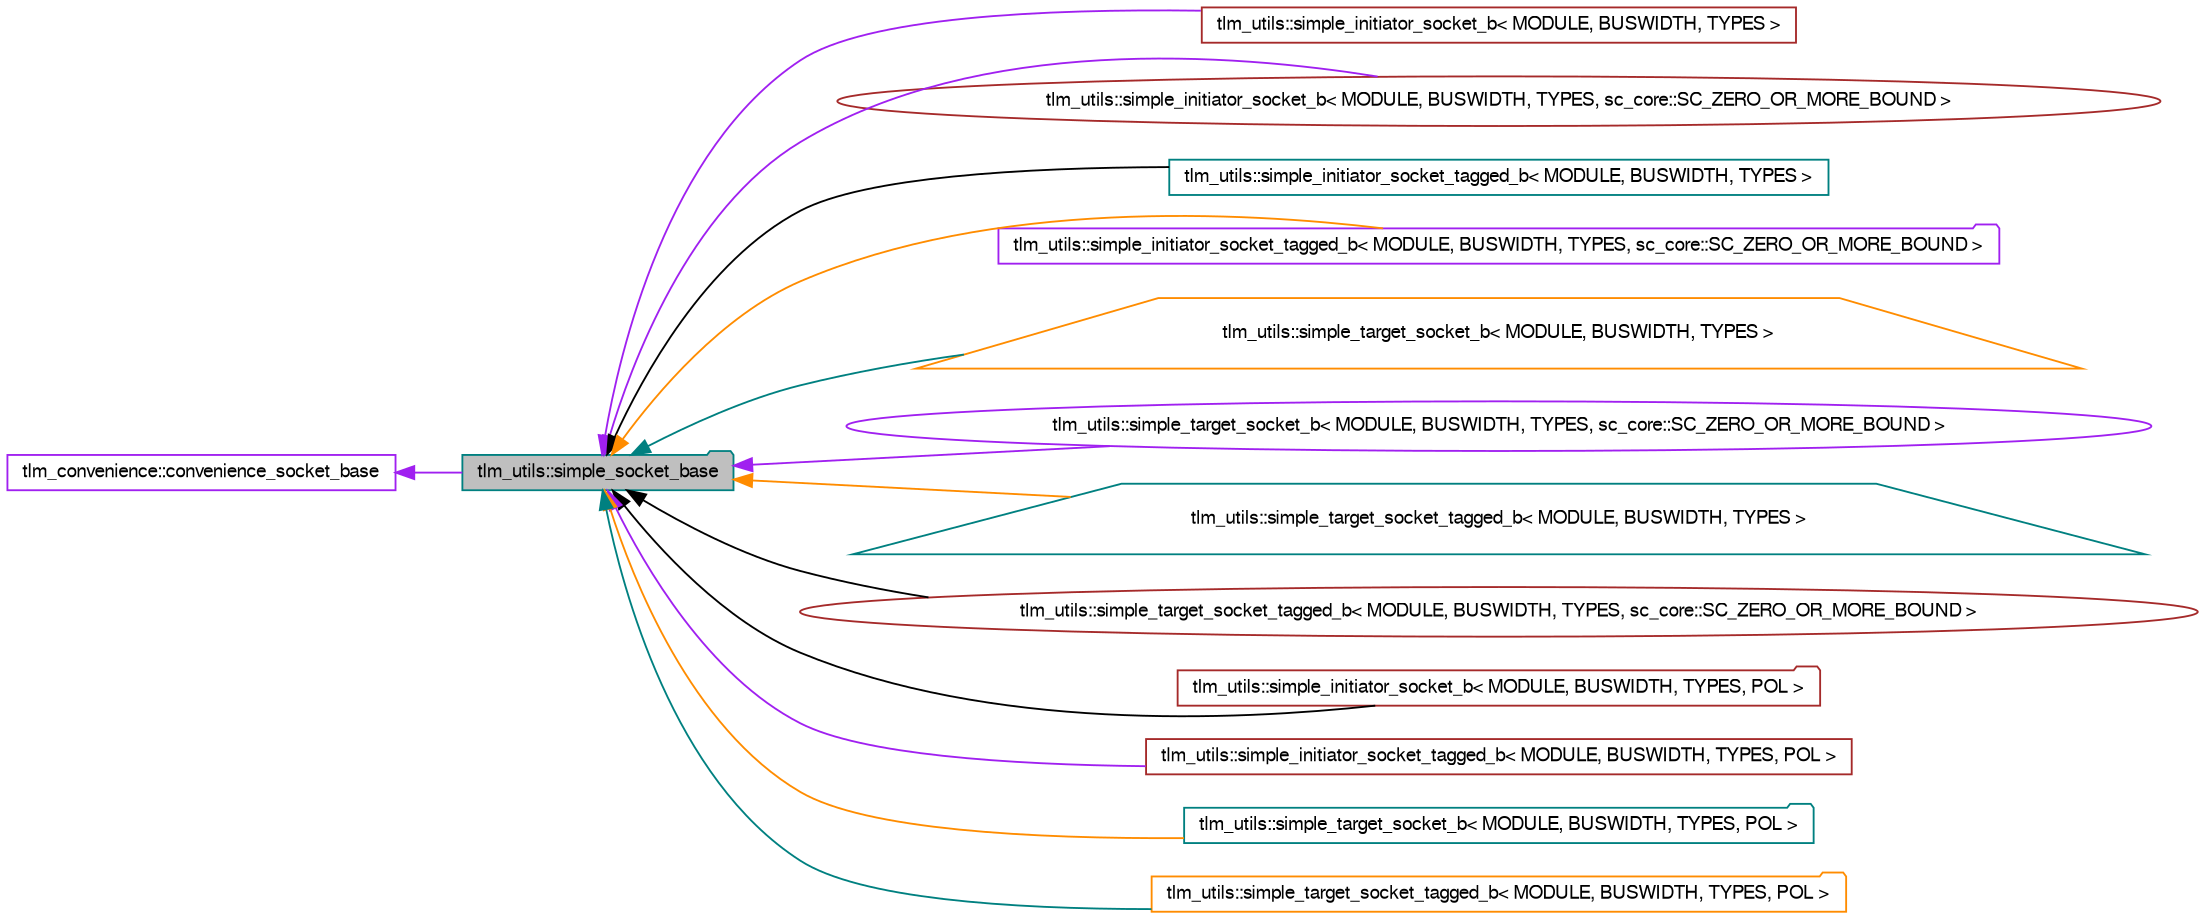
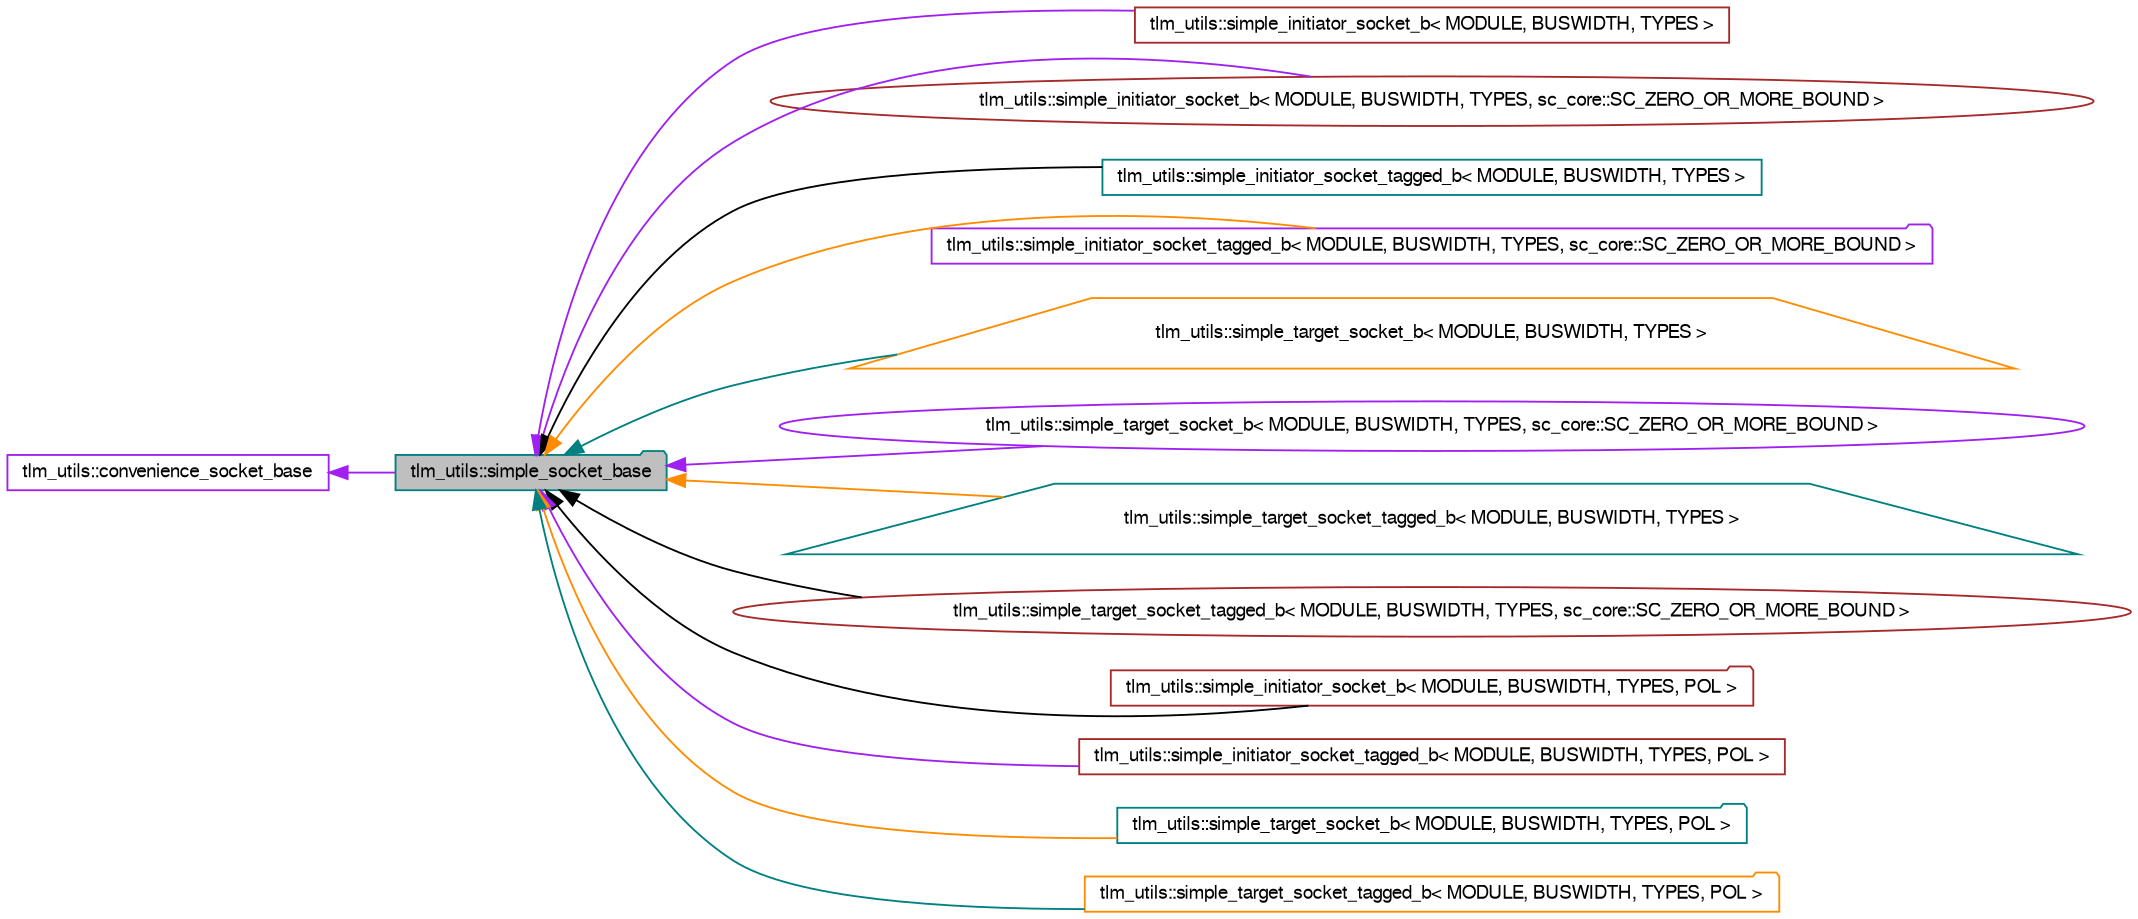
node "tlm_convenience::convenience_socket_base": label "tlm_convenience::convenience_socket_base" -> "tlm_utils::convenience_socket_base"
